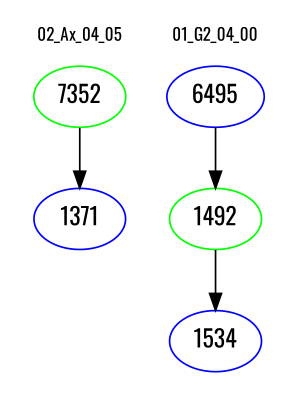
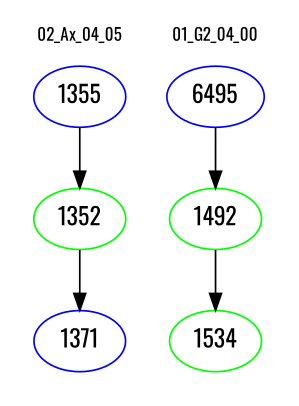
node "1355": added
node "7352": label "7352" -> "1352"
node "1534": color blue -> green
